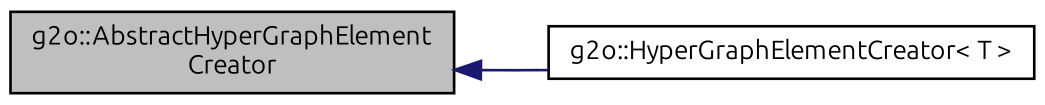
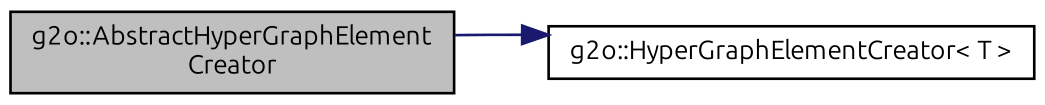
edge "g2o::HyperGraphElementCreator< T >" -> "g2o::AbstractHyperGraphElement Creator": reversed
